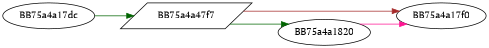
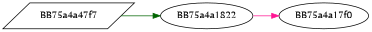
edge "BB75a4a47f7" -> "BB75a4a17f0": removed
node "BB75a4a17dc": removed
node "BB75a4a1820": label "BB75a4a1820" -> "BB75a4a1822"
